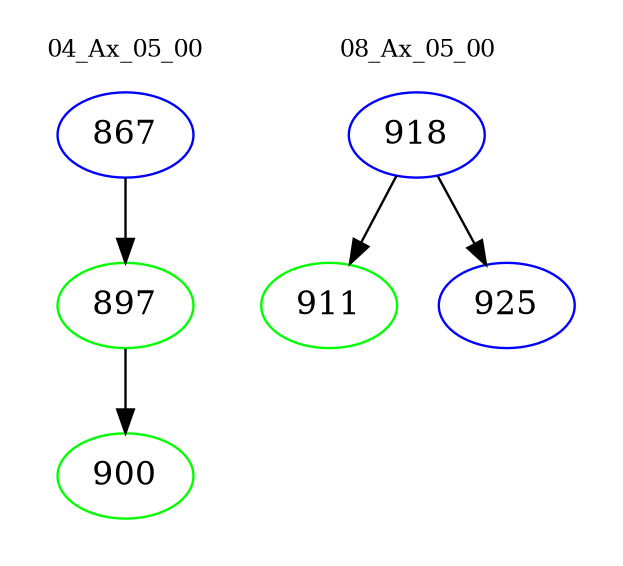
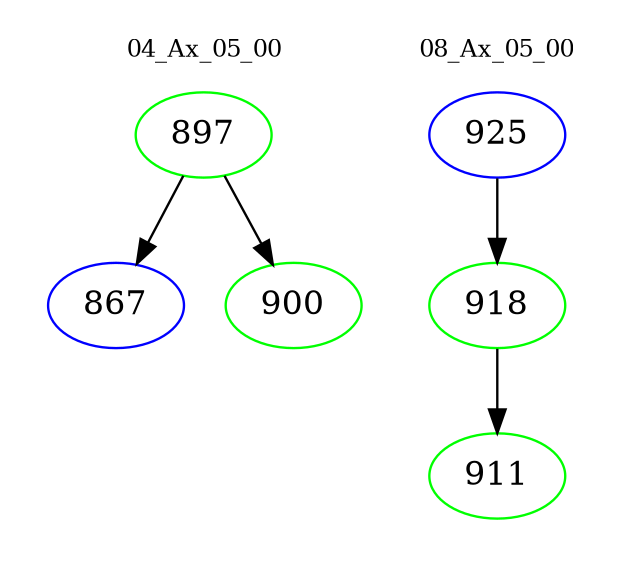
node "918": color blue -> green
edge "867" -> "897": reversed
edge "918" -> "925": reversed
